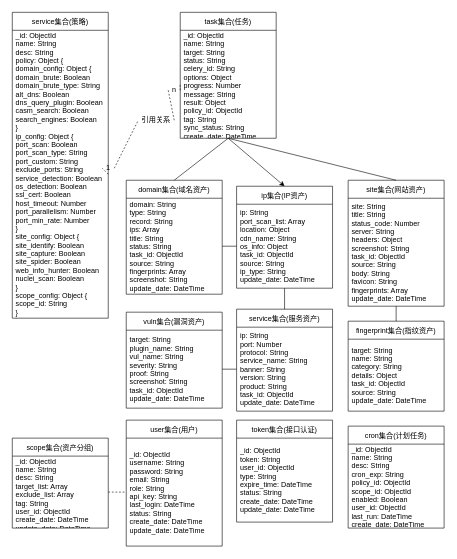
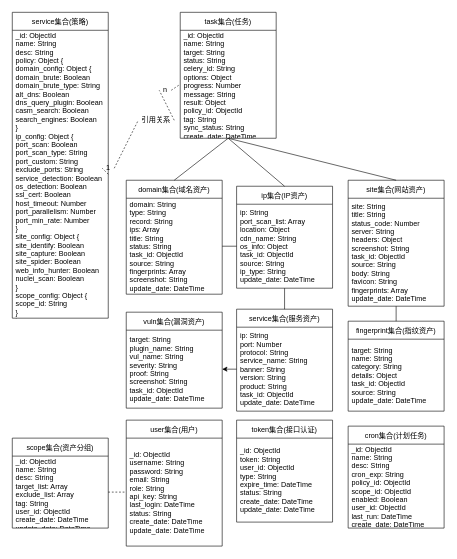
node "n": moved (174, 90) -> (165, 90)
edge "task集合(任务)" -> "ip集合(IP资产)": arrowhead classic -> none
edge "target: String plugin_name: String vul_name: String severity: String proof: String screenshot: String task_id: ObjectId update_date: DateTime" -- "ip: String port: Number protocol: String service_name: String banner: String version: String product: String task_id: ObjectId update_date: DateTime": arrowhead none -> classic
